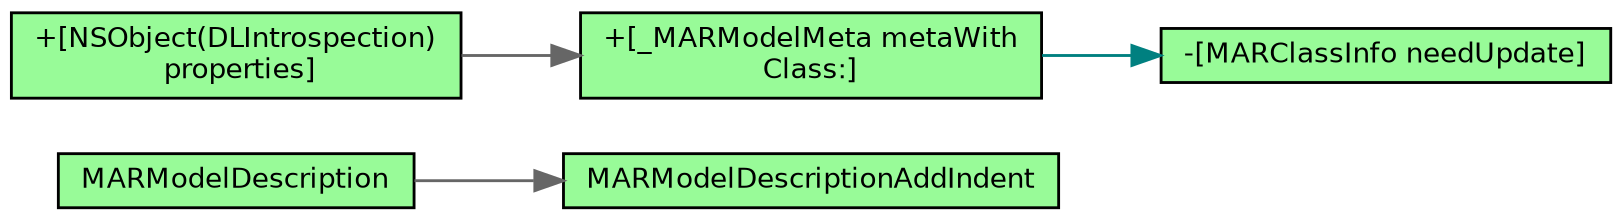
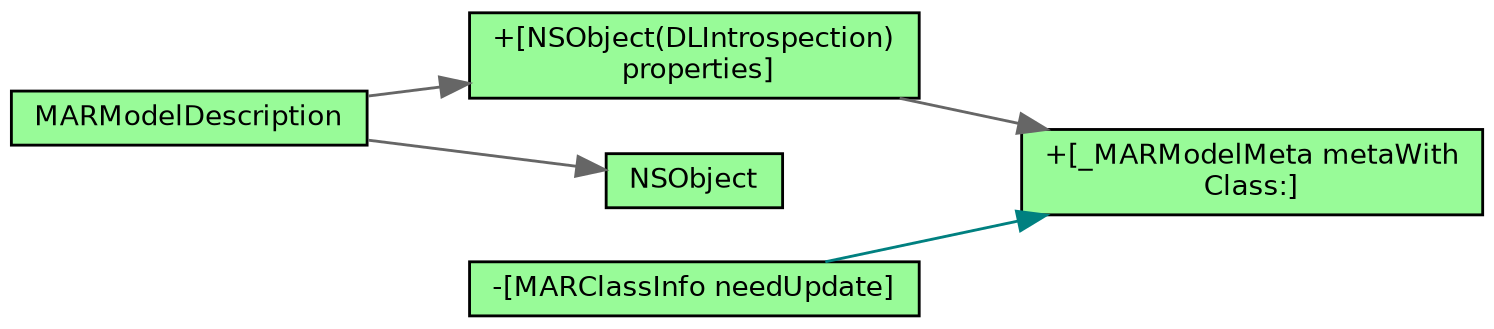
edge "+[_MARModelMeta metaWith Class:]" -> "-[MARClassInfo needUpdate]": reversed
edge "MARModelDescription" -> "+[NSObject(DLIntrospection) properties]": added
node "MARModelDescriptionAddIndent": label "MARModelDescriptionAddIndent" -> "NSObject"
